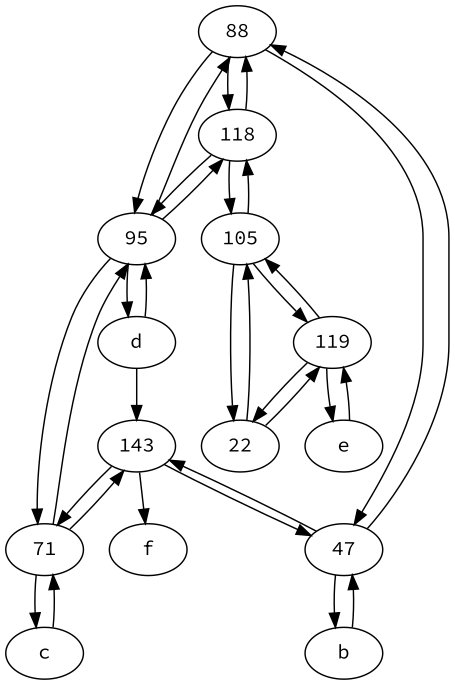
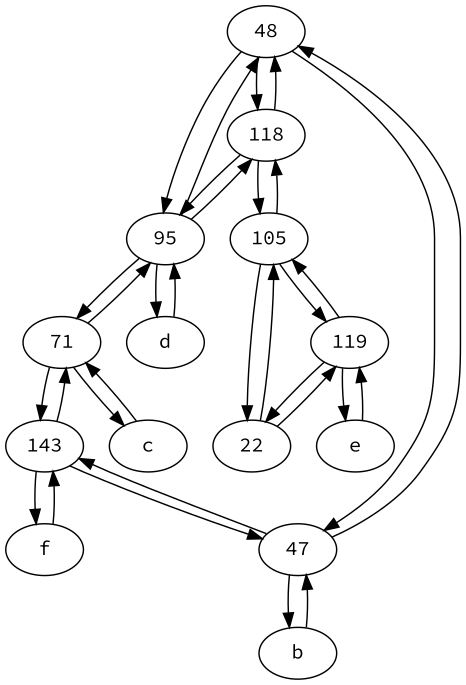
node "88": label "88" -> "48"
edge "d" -> "143": now "f" -> "143"
